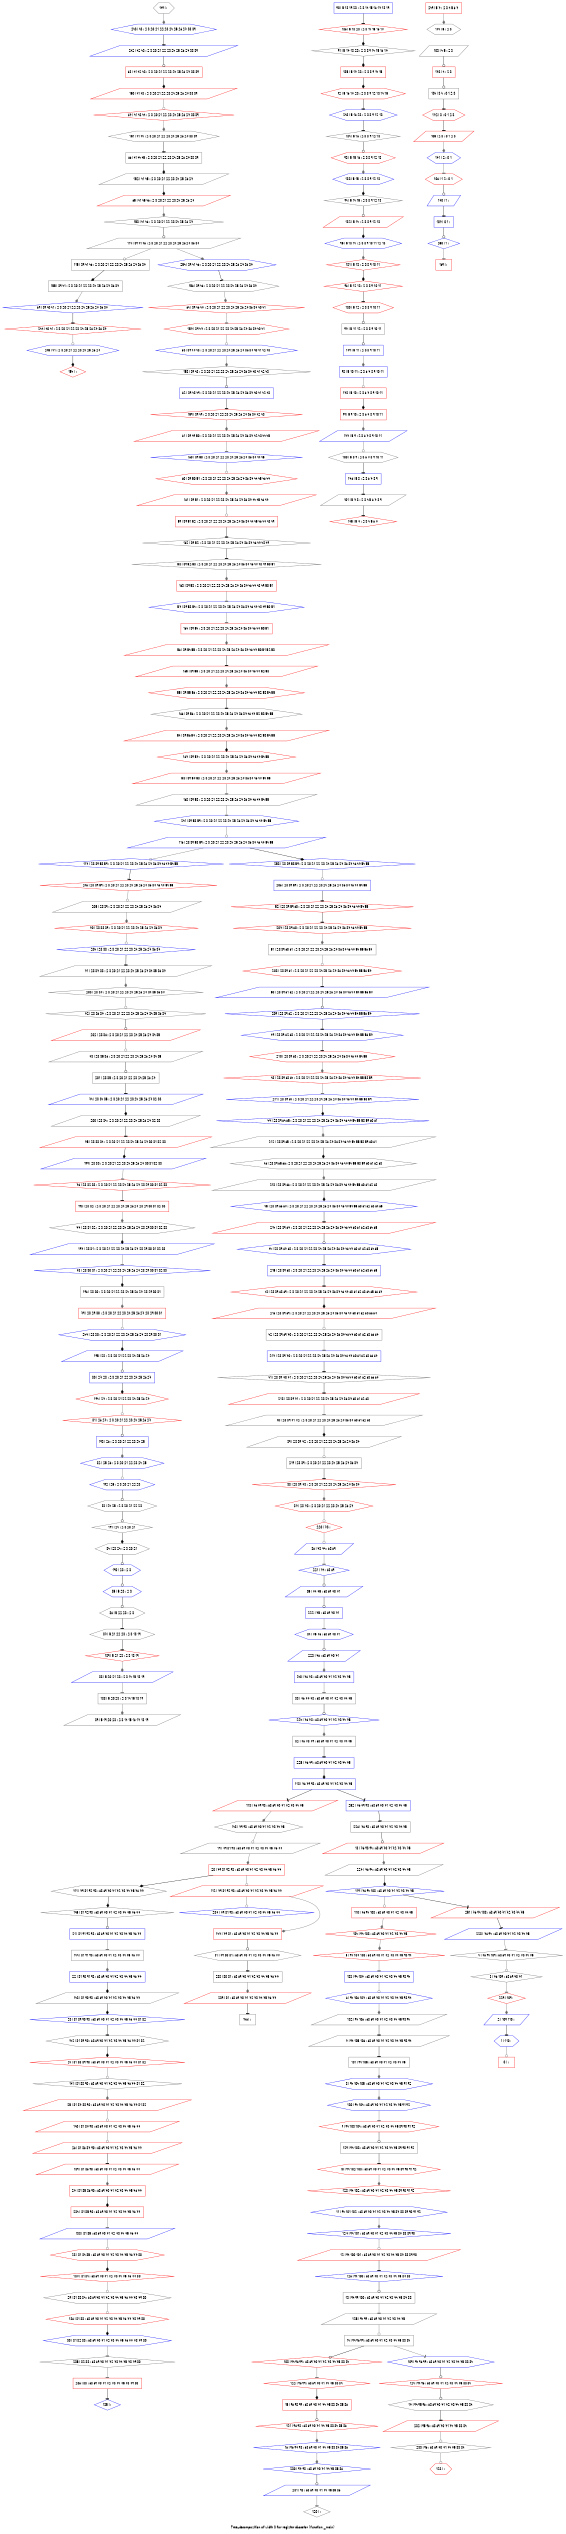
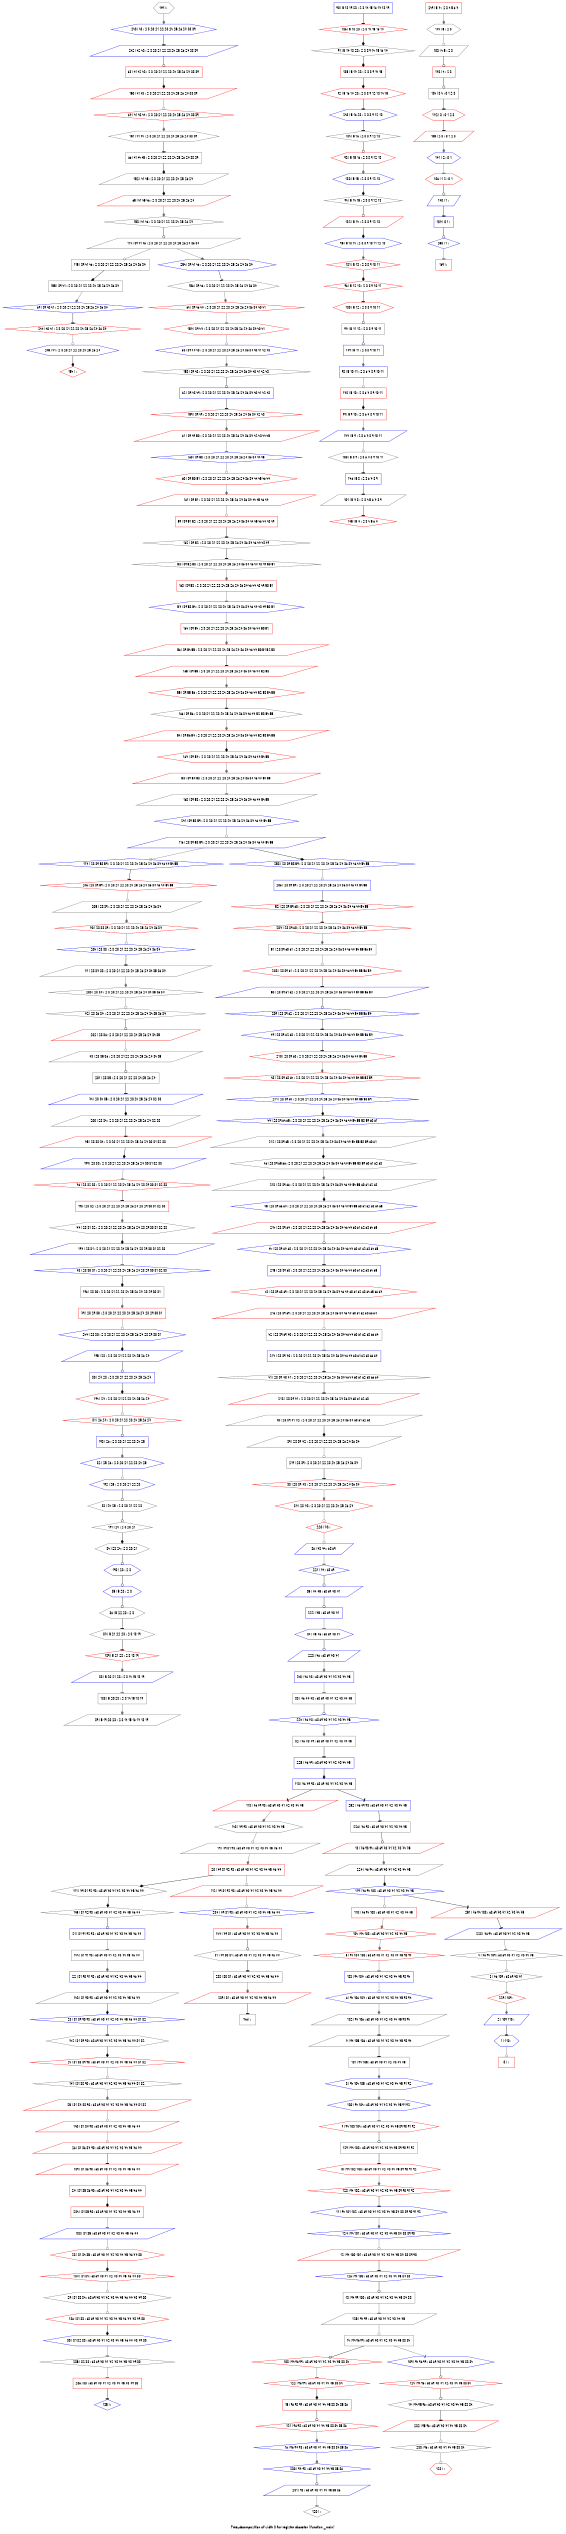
edge "174 | 5 : 2 3" -> "103 | 4 5 : 2 3": added
edge "112 | 79 81 92 93 : 68 69 70 71 72 73 74 75 76 77" -> "147 | 79 81 : 68 69 70 71 72 73 74 75 76 77": now "237 | 79 81 93 : 68 69 70 71 72 73 74 75 76 77" -> "147 | 79 81 : 68 69 70 71 72 73 74 75 76 77"
edge "128 | 94 102 : 68 69 70 71 72 73 74 75 89 90 91 92" -> "11 | 94 101 102 : 68 69 70 71 72 73 74 75 87 88 89 90 91 92": added
